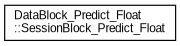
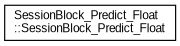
node "DataBlock_Predict_Float ::SessionBlock_Predict_Float": label "DataBlock_Predict_Float ::SessionBlock_Predict_Float" -> "SessionBlock_Predict_Float ::SessionBlock_Predict_Float"
